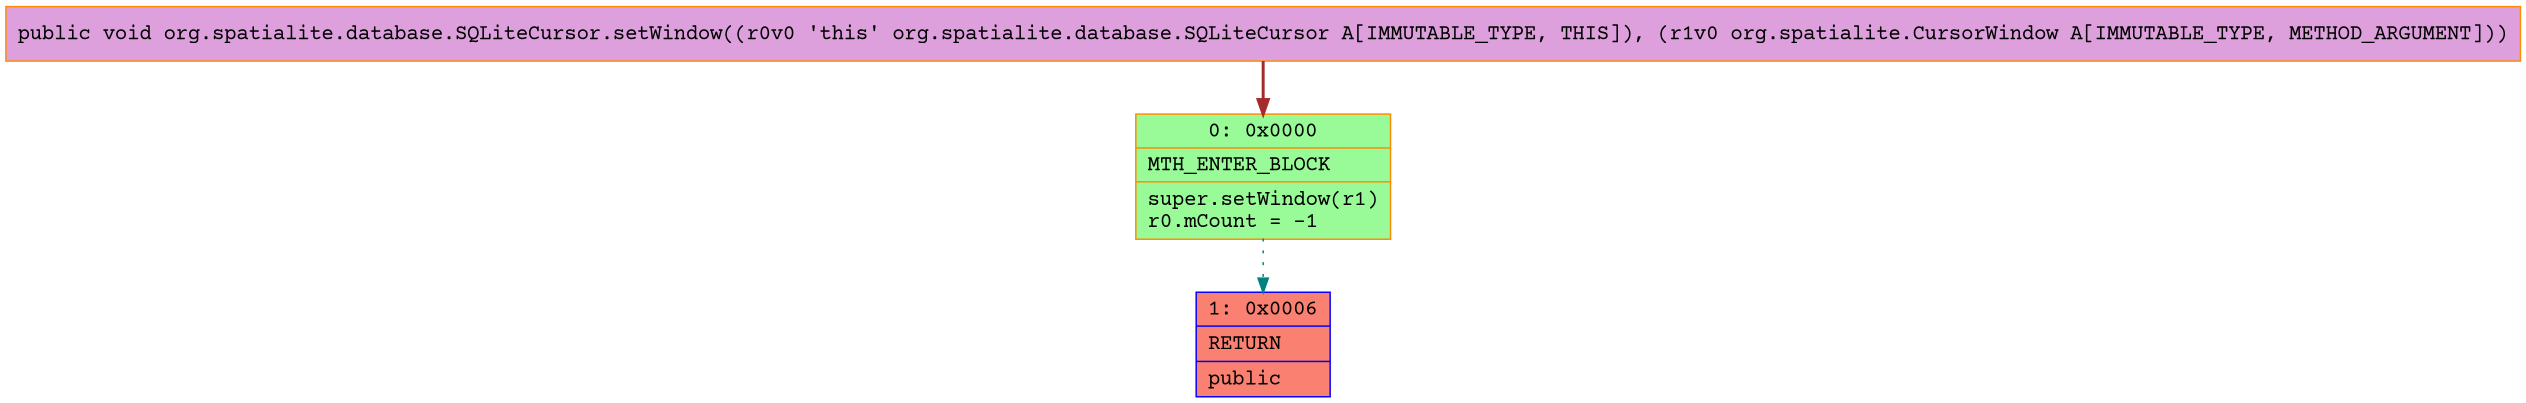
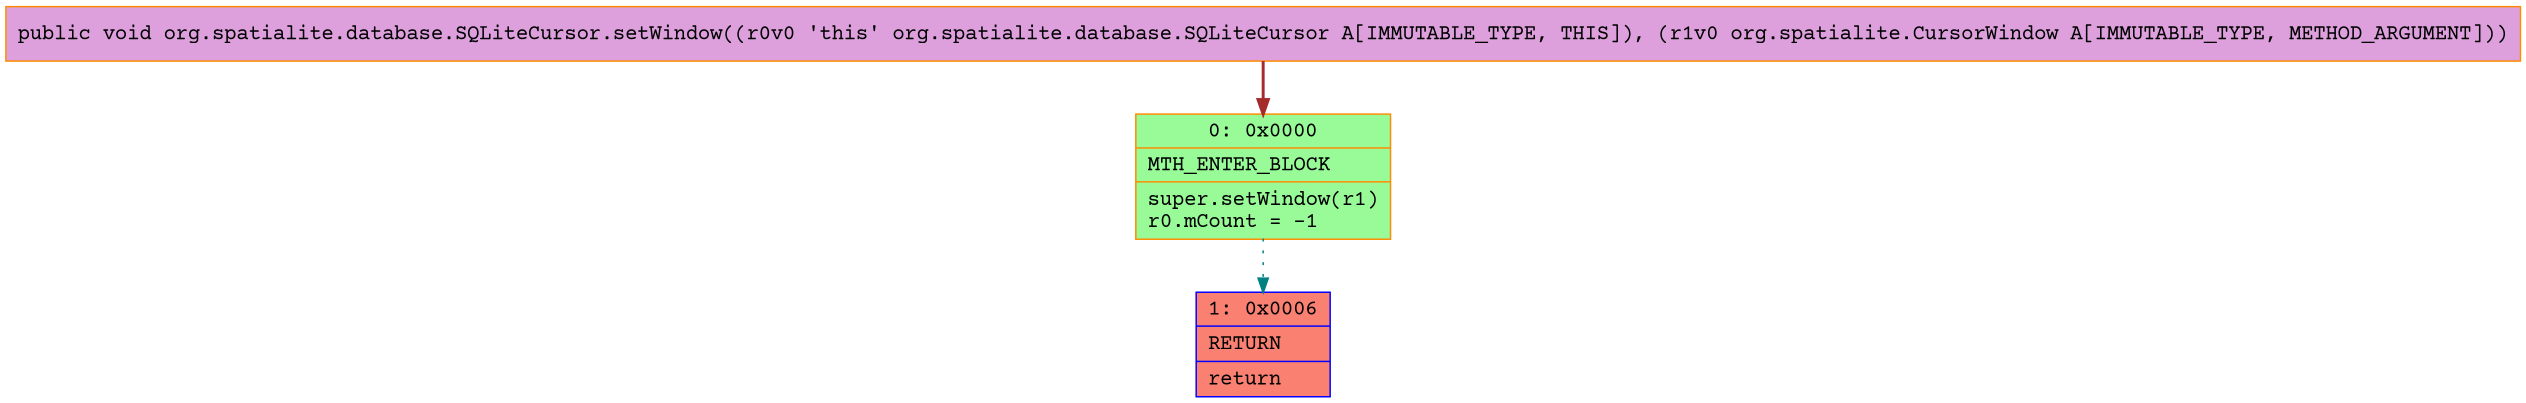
node "1: 0x0006": text "public" -> "return"
